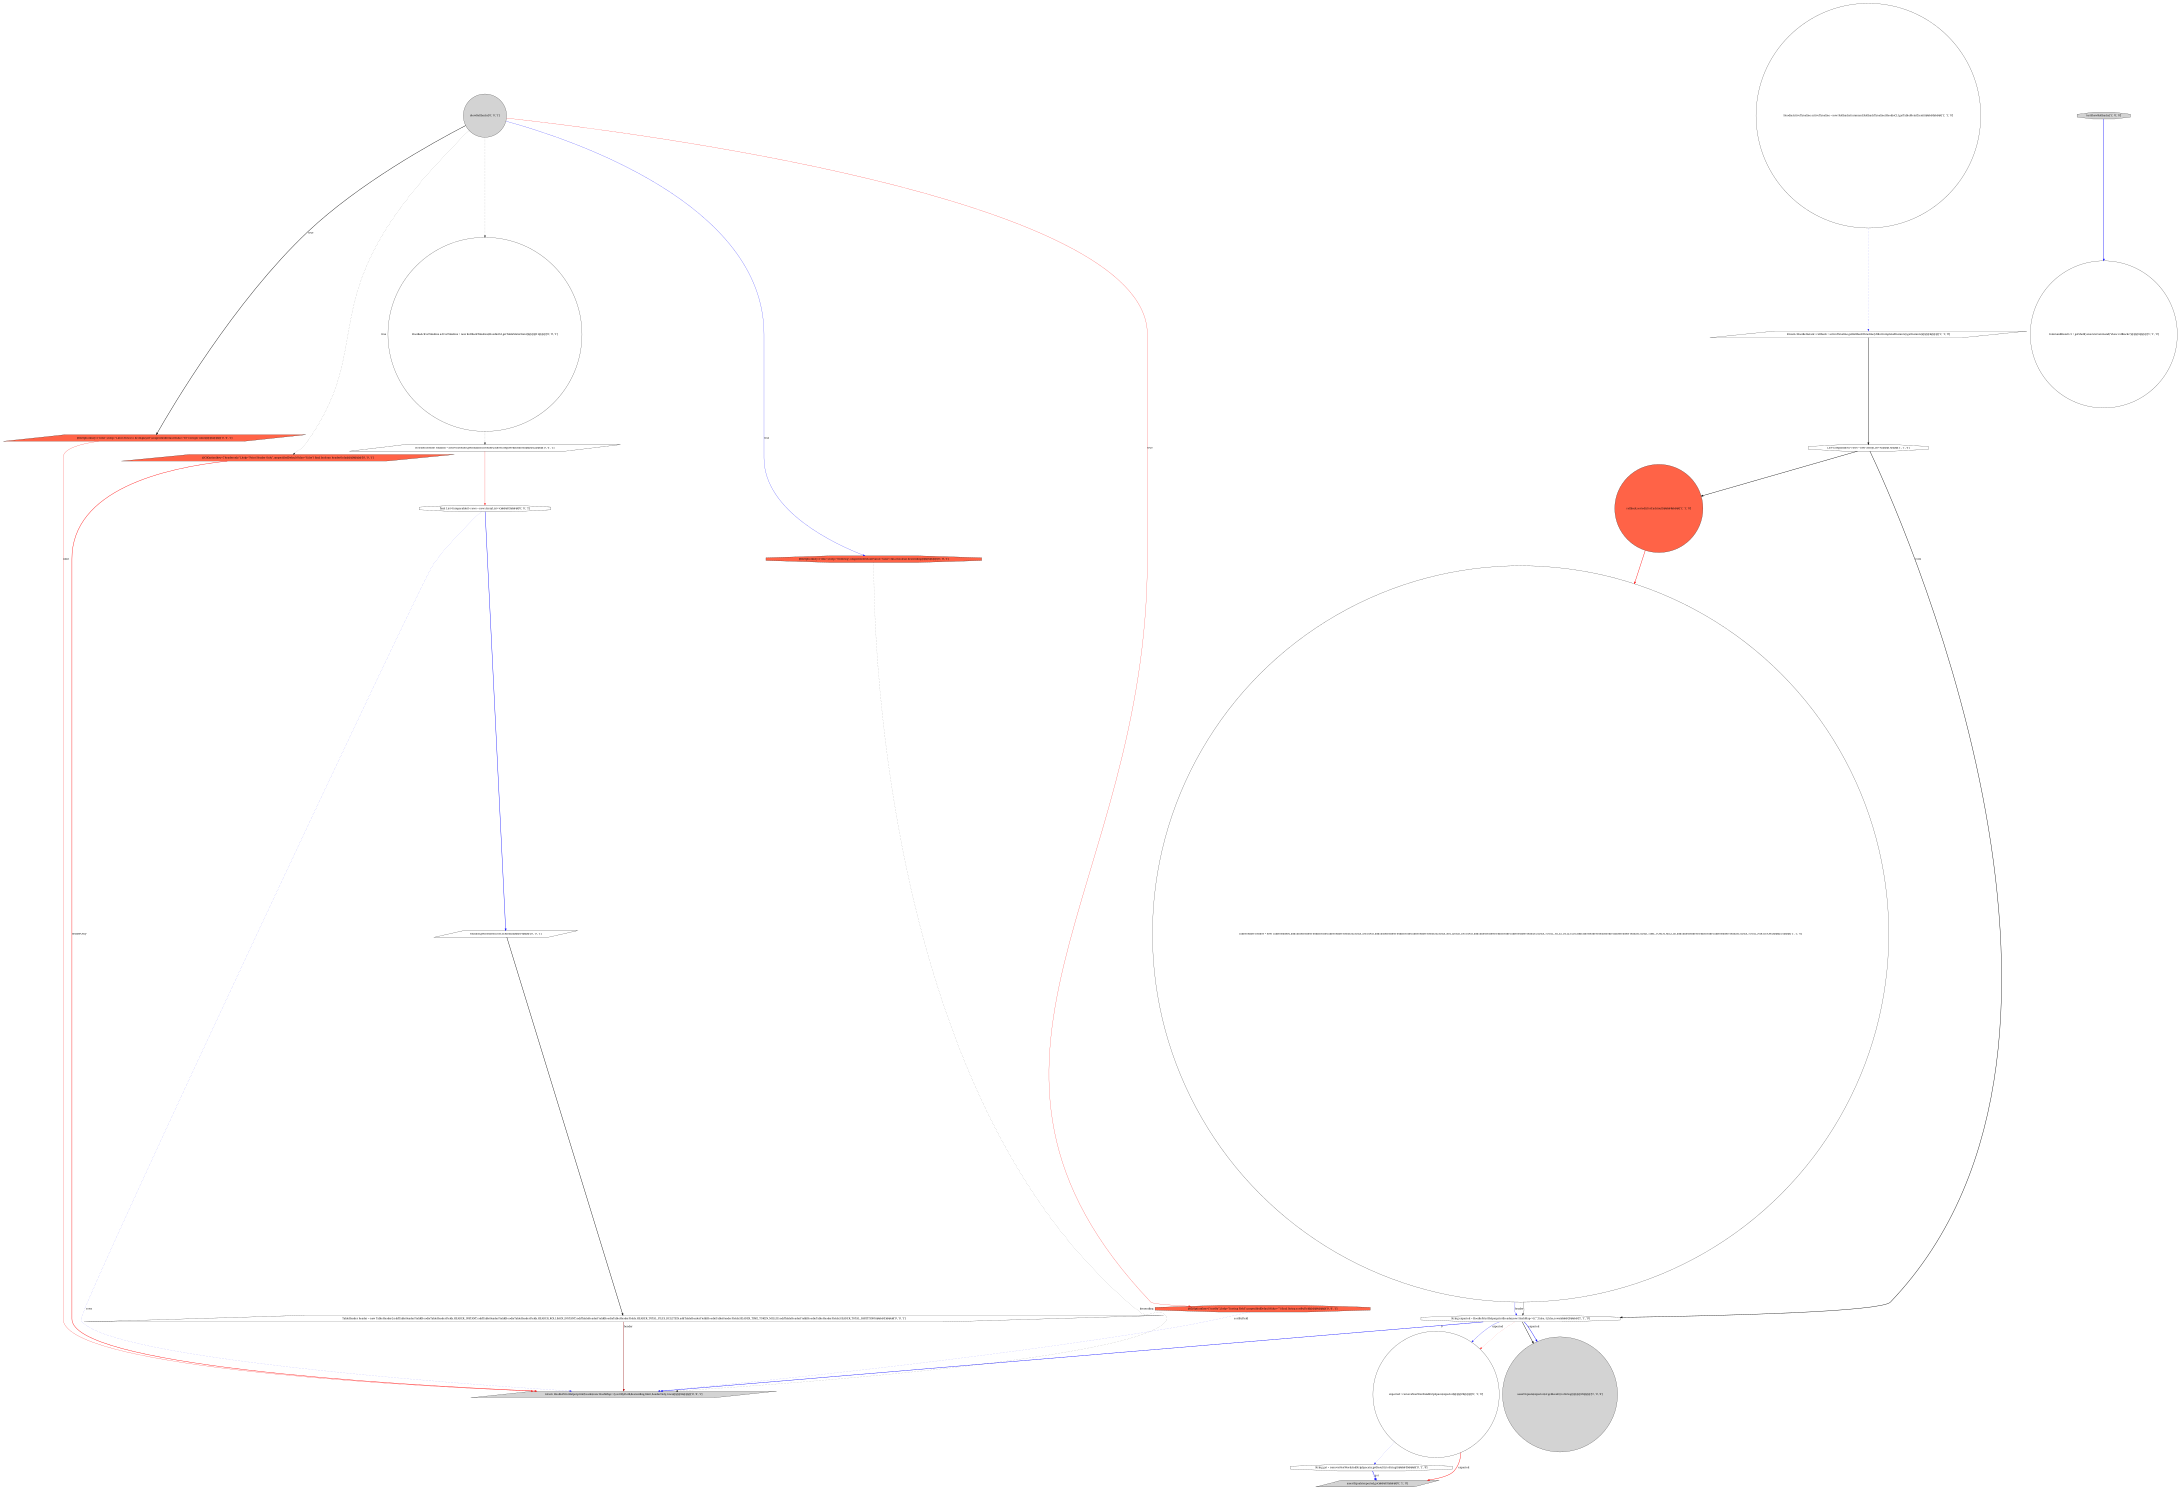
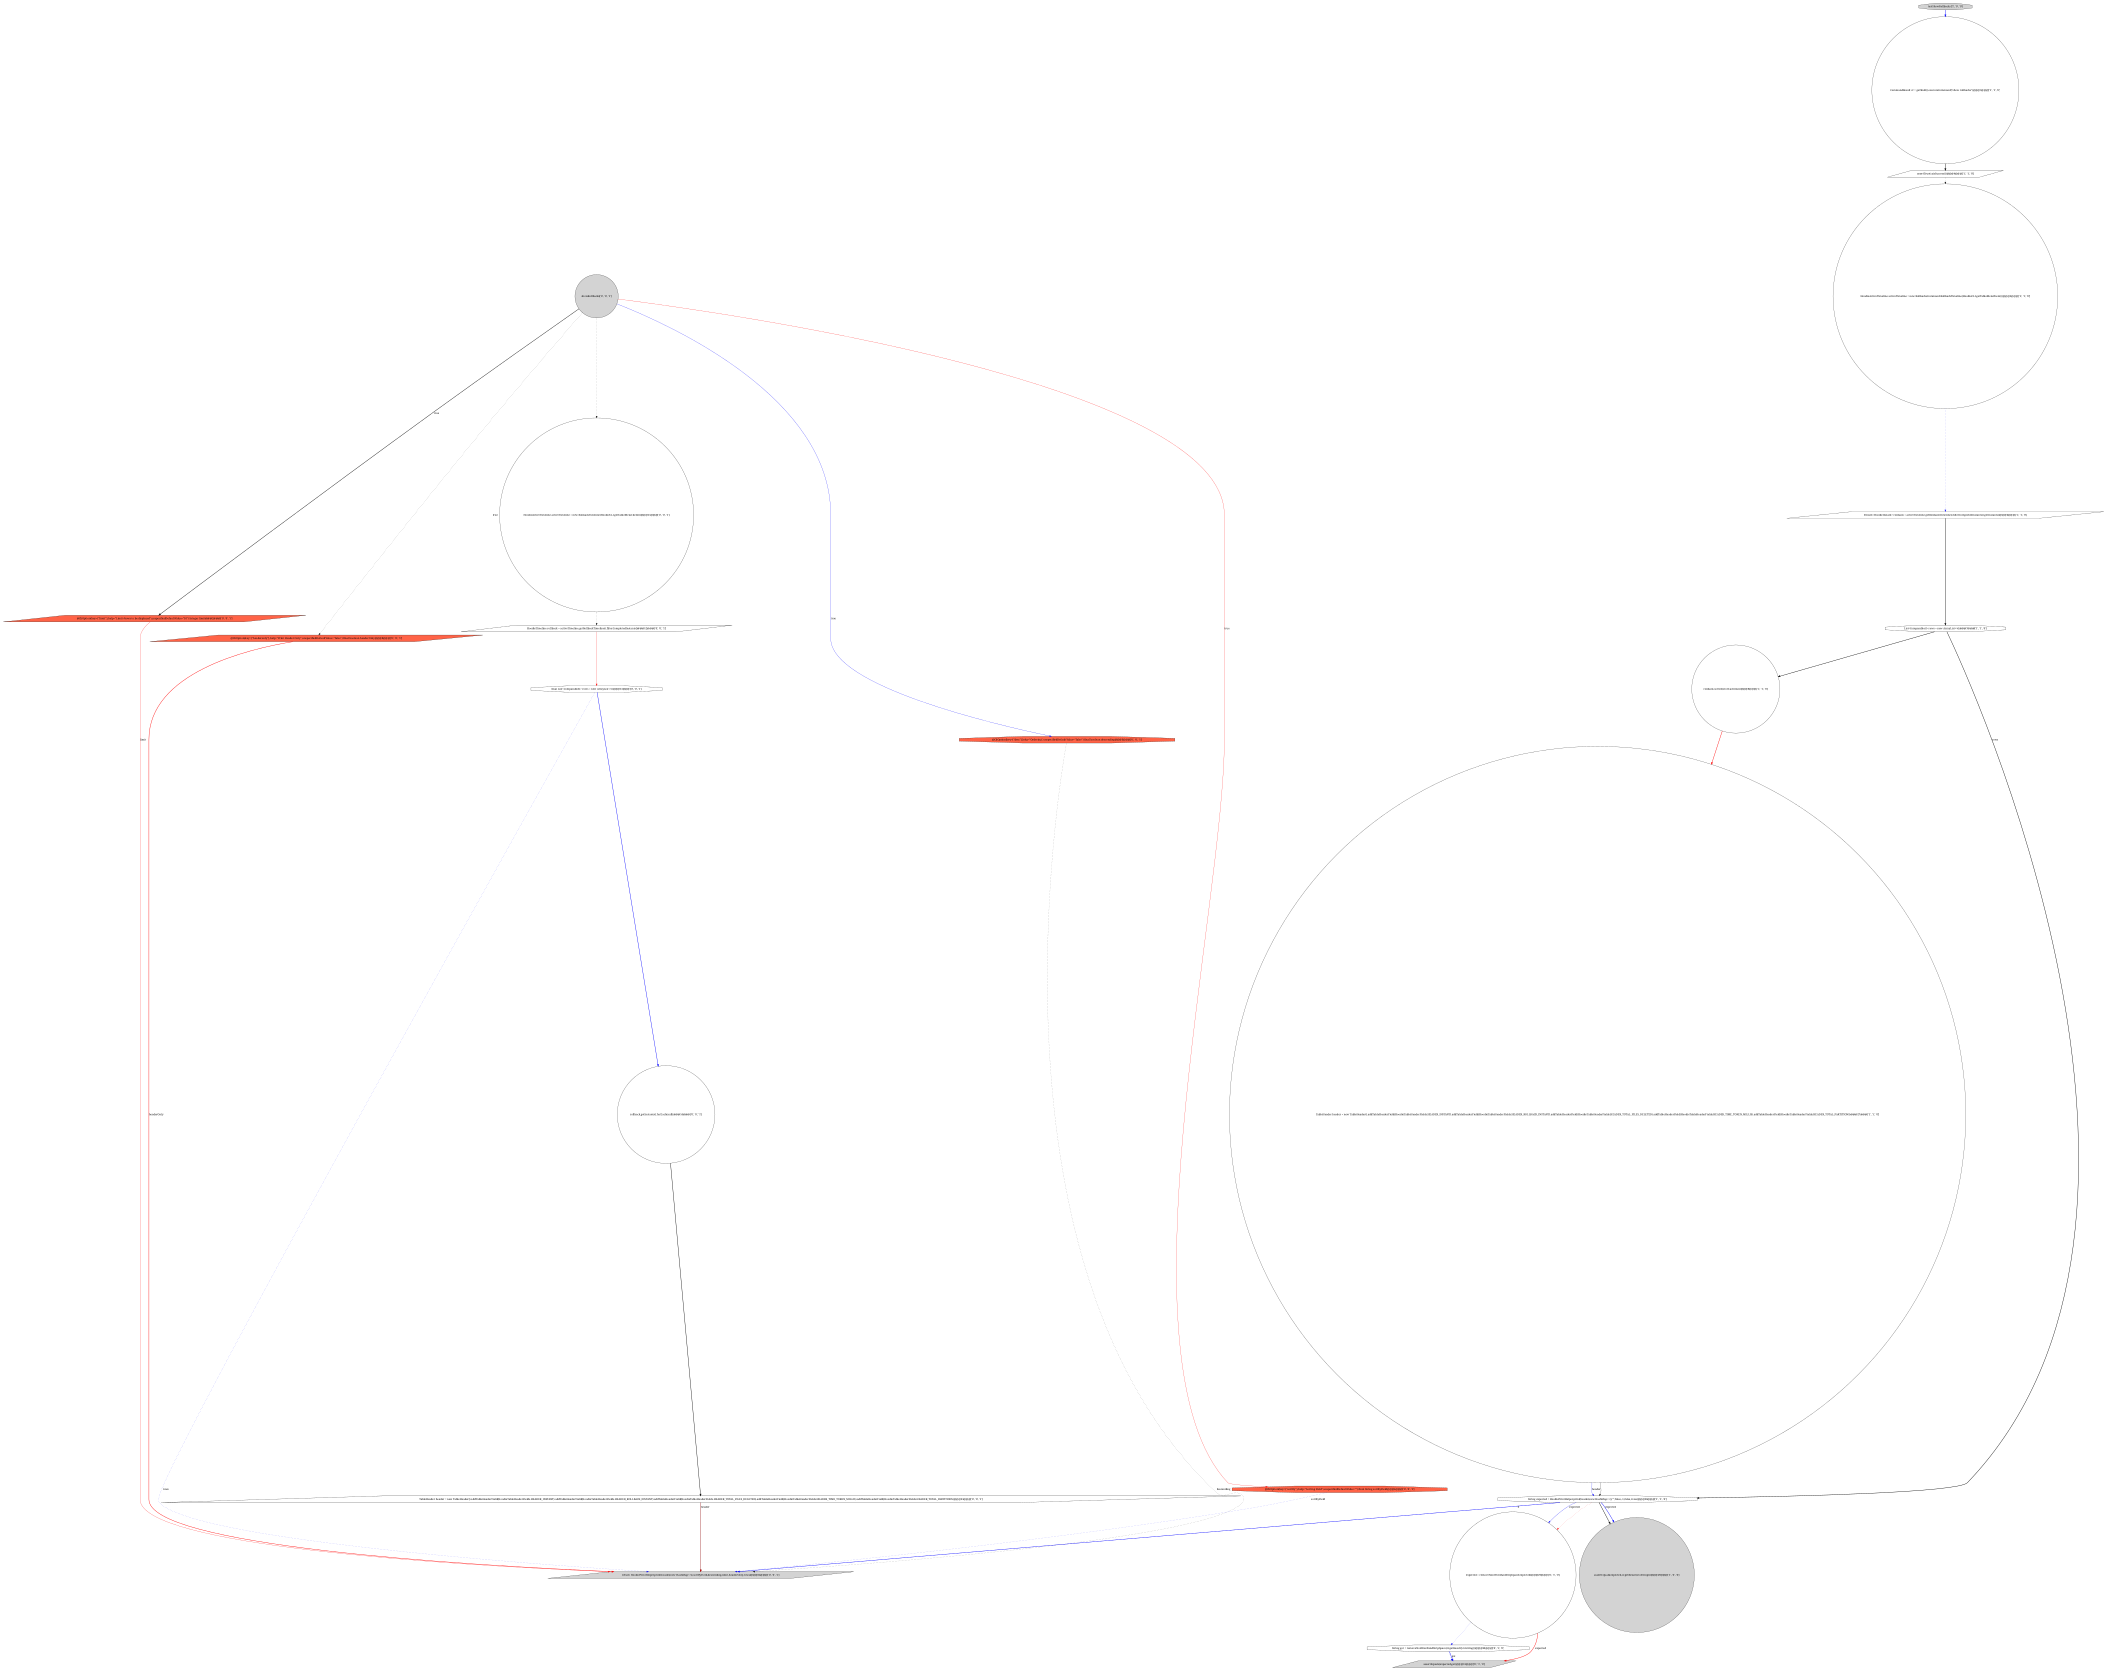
node "assertTrue(cr.isSuccess())@@@4@@@['1', '1', '0']": added
node "rollback.sorted().forEach(null)@@@8@@@['1', '1', '0']": fillcolor tomato -> white
node "rollback.getInstants().forEach(null)@@@14@@@['0', '0', '1']": shape parallelogram -> circle
